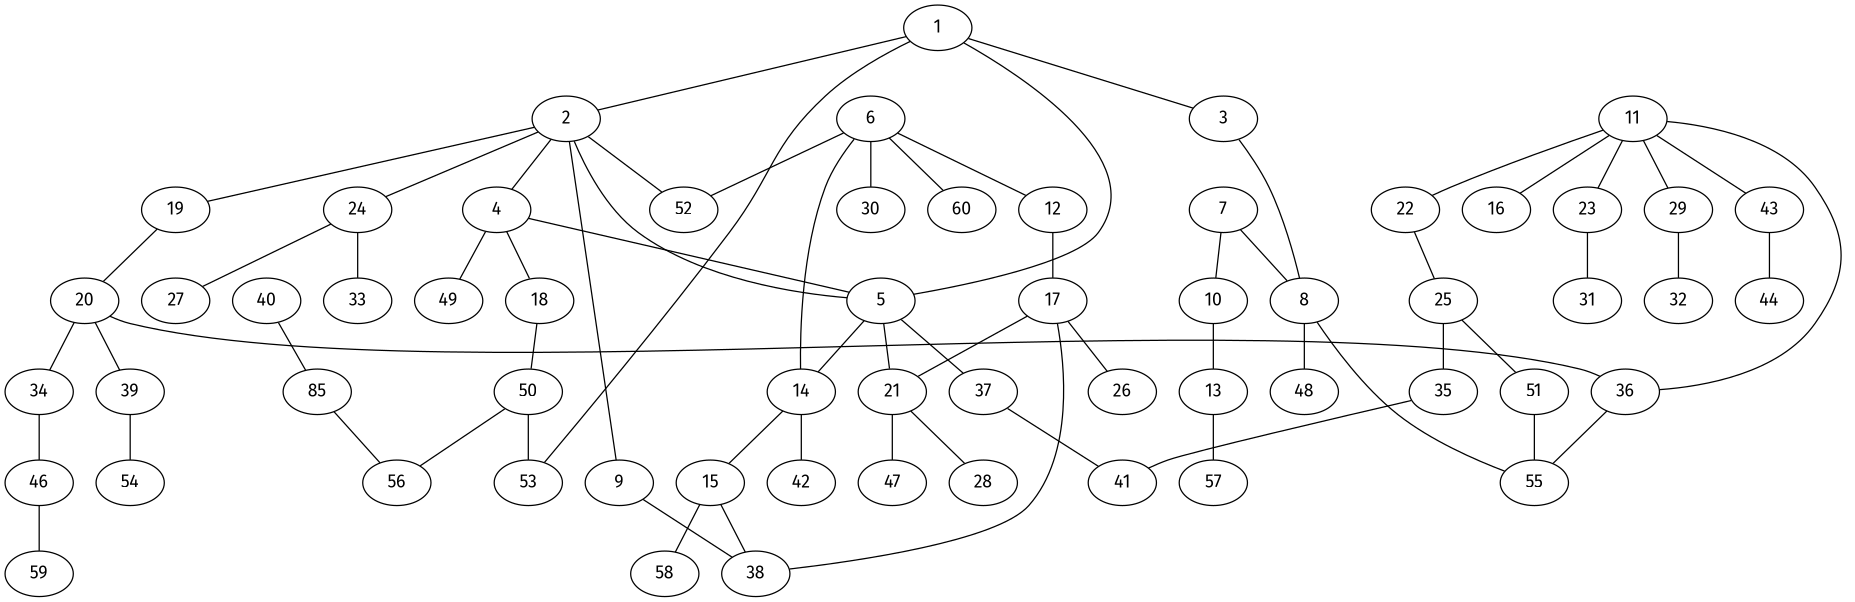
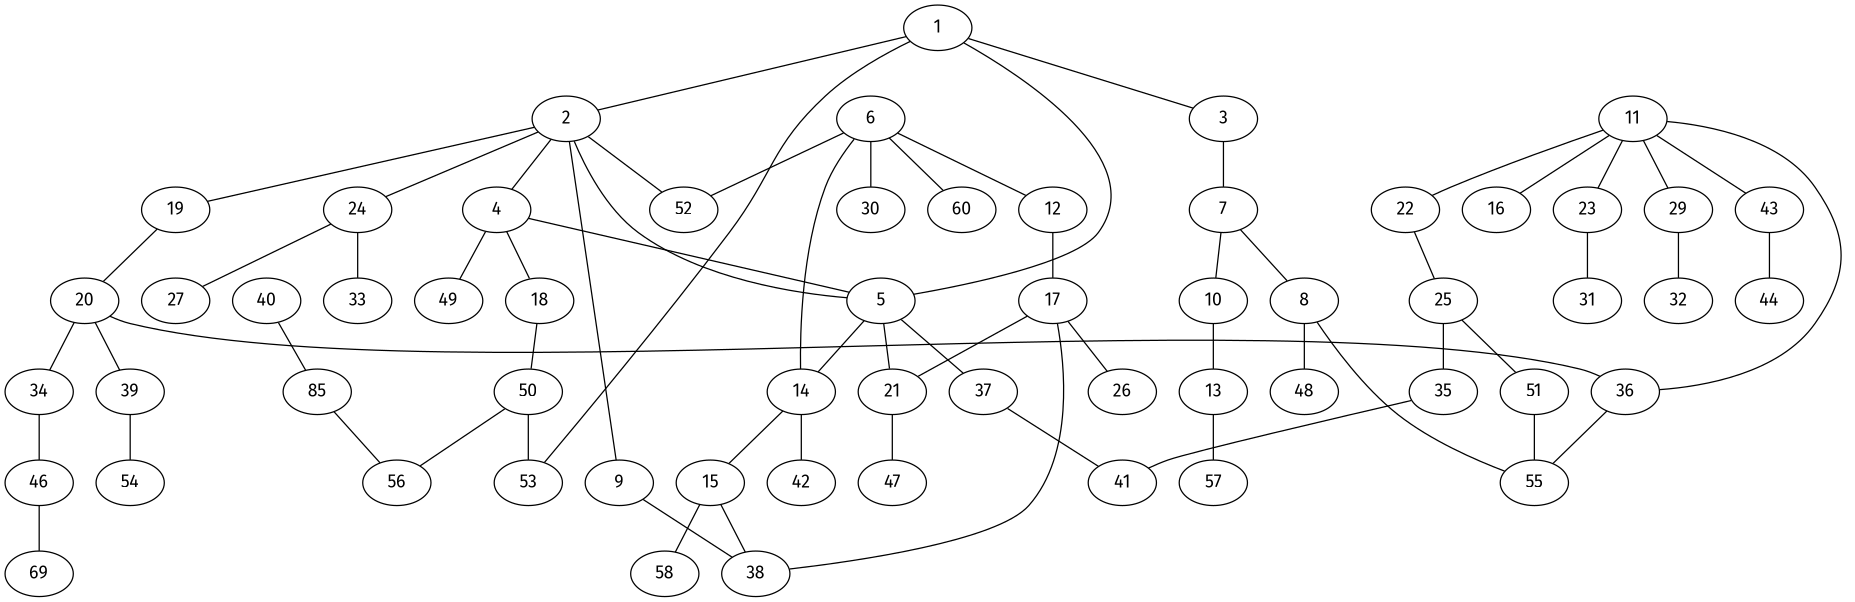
edge "3" -- "8": now "3" -- "7"
node "28": removed
node "59": label "59" -> "69"
